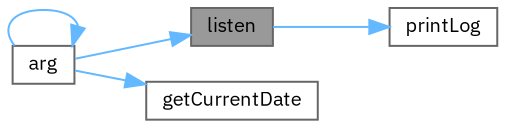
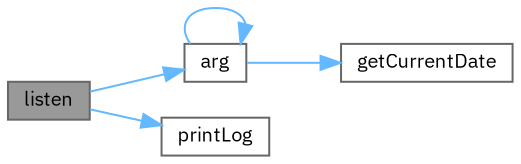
edge "arg" -> "listen": reversed
